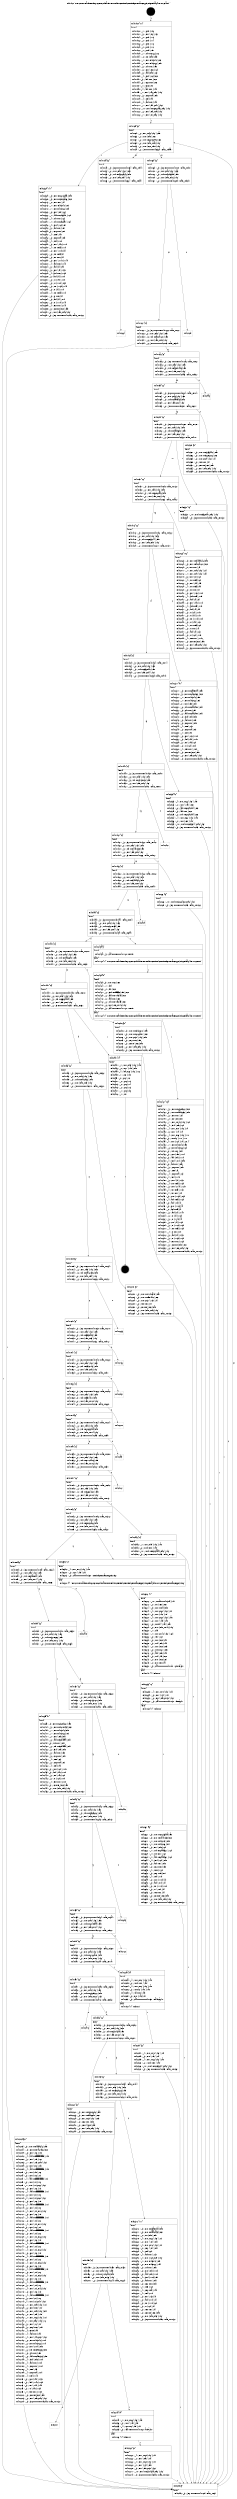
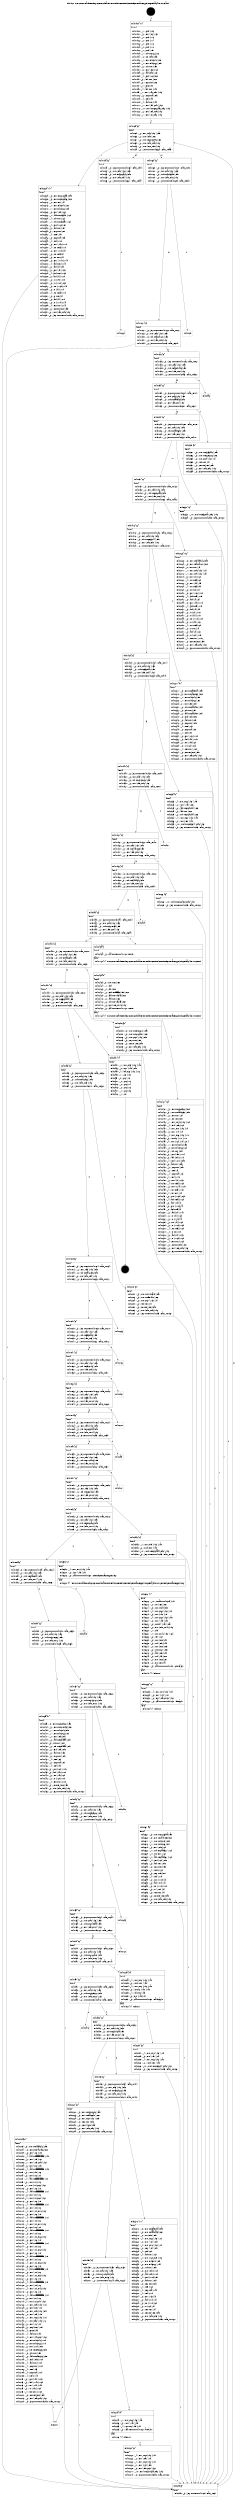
edge "0x4020cf [321]" -> "0x402bfc [5]": now "0x4020cf [321]" -> "0x402007"
